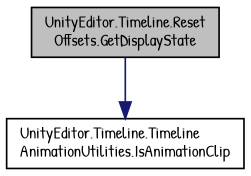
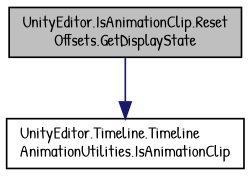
node "UnityEditor.Timeline.Reset Offsets.GetDisplayState": label "UnityEditor.Timeline.Reset Offsets.GetDisplayState" -> "UnityEditor.IsAnimationClip.Reset Offsets.GetDisplayState"
